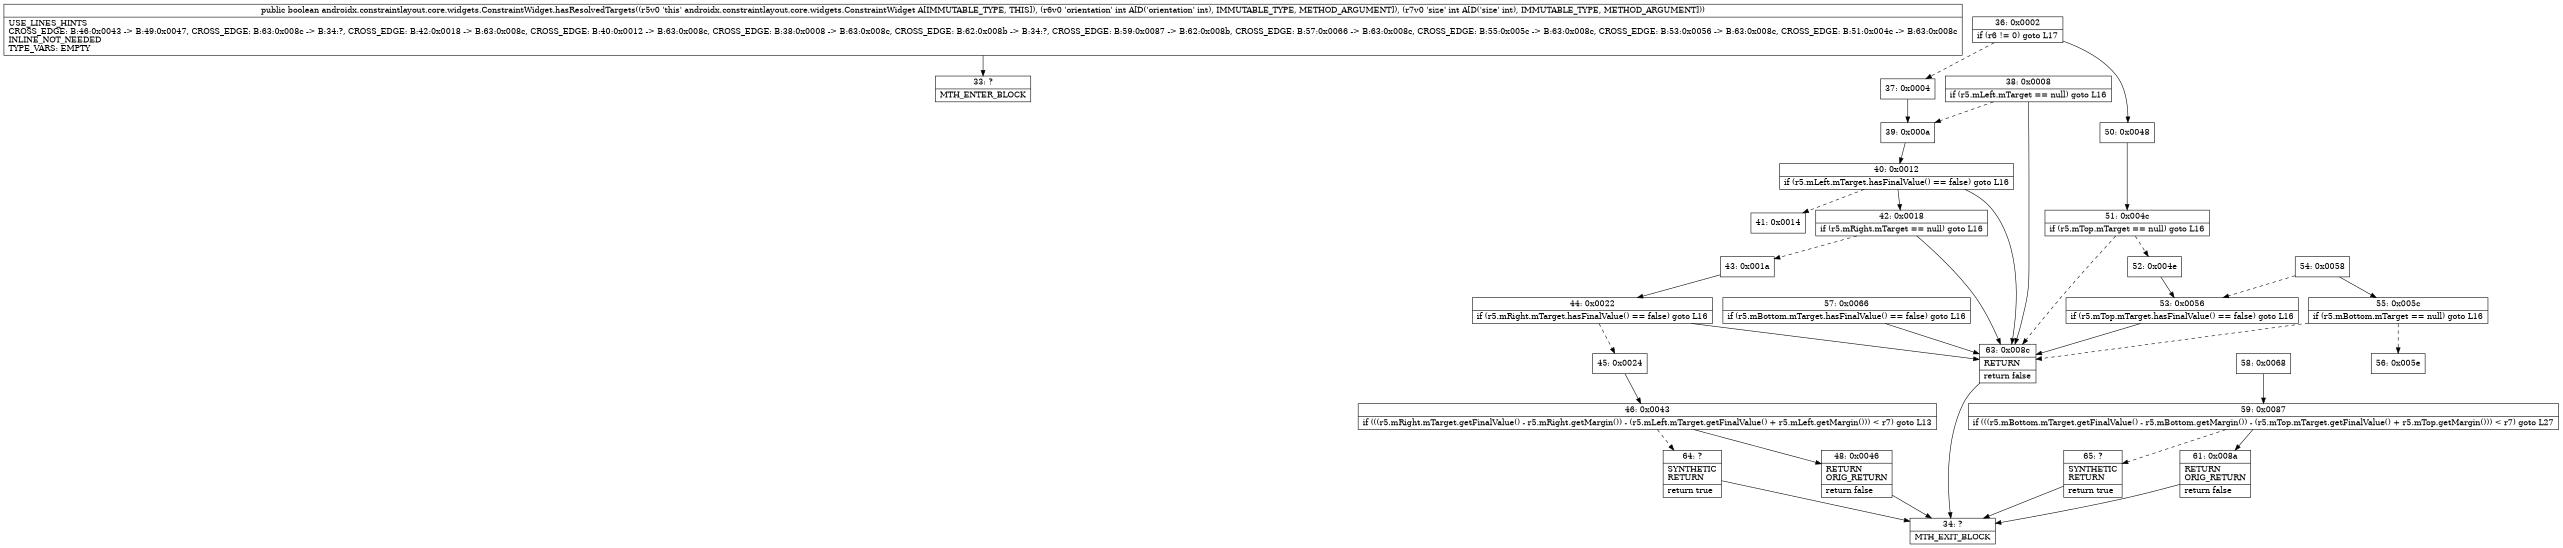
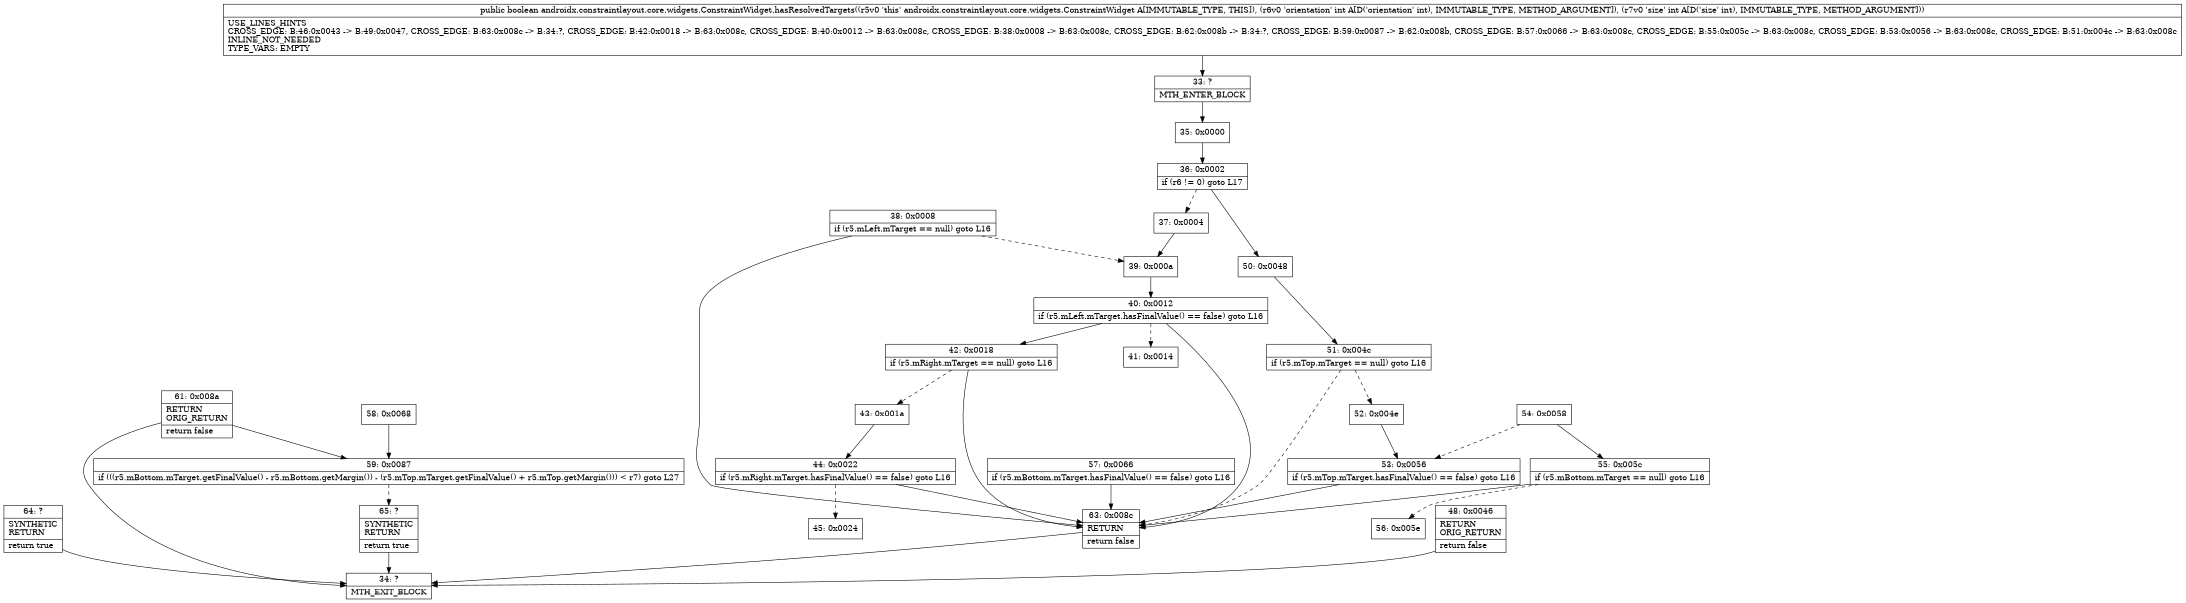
node "35: 0x0000": added
edge "55: 0x005c" -> "63: 0x008c": style dashed -> solid
node "46: 0x0043": removed
edge "59: 0x0087" -> "61: 0x008a": reversed
